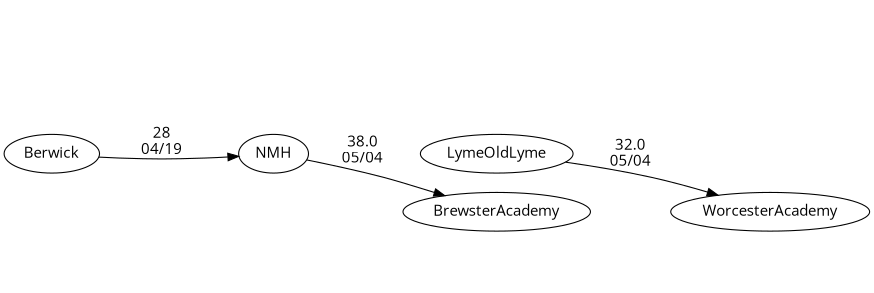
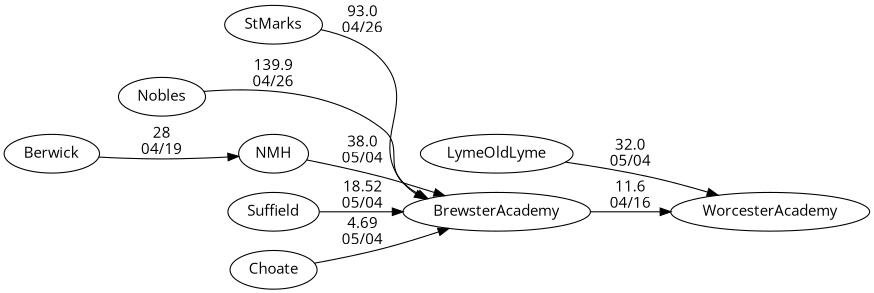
node "StMarks": added
node "Nobles": added
node "Suffield": added
edge "BrewsterAcademy" -> "WorcesterAcademy": added, label "11.6 04/16"
node "Choate": added
